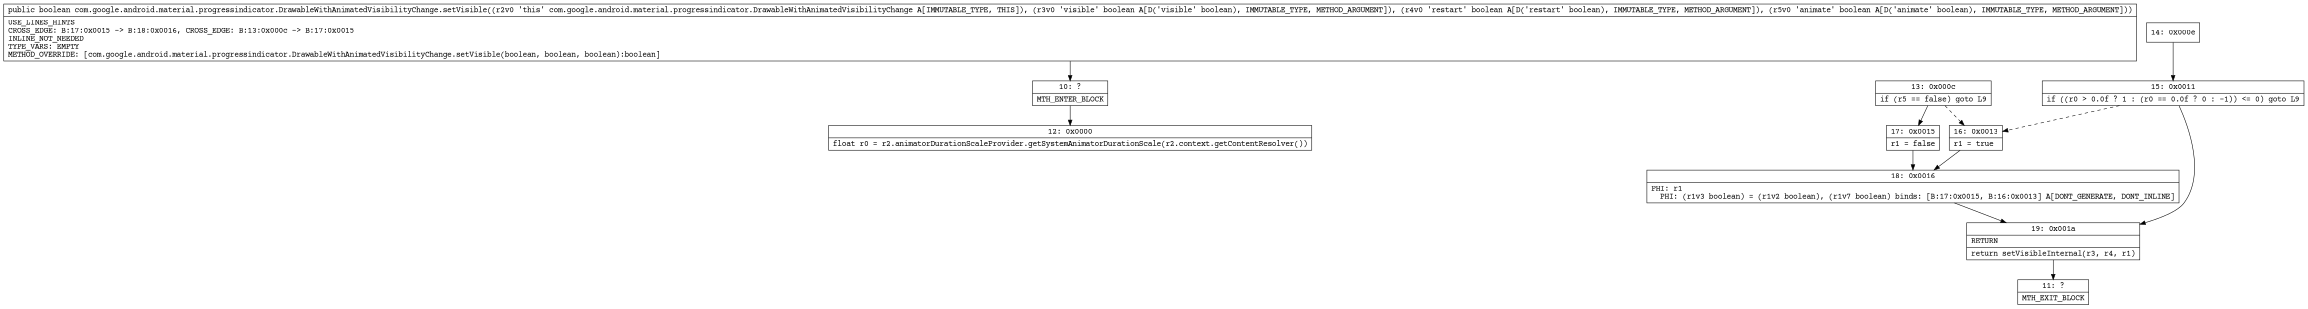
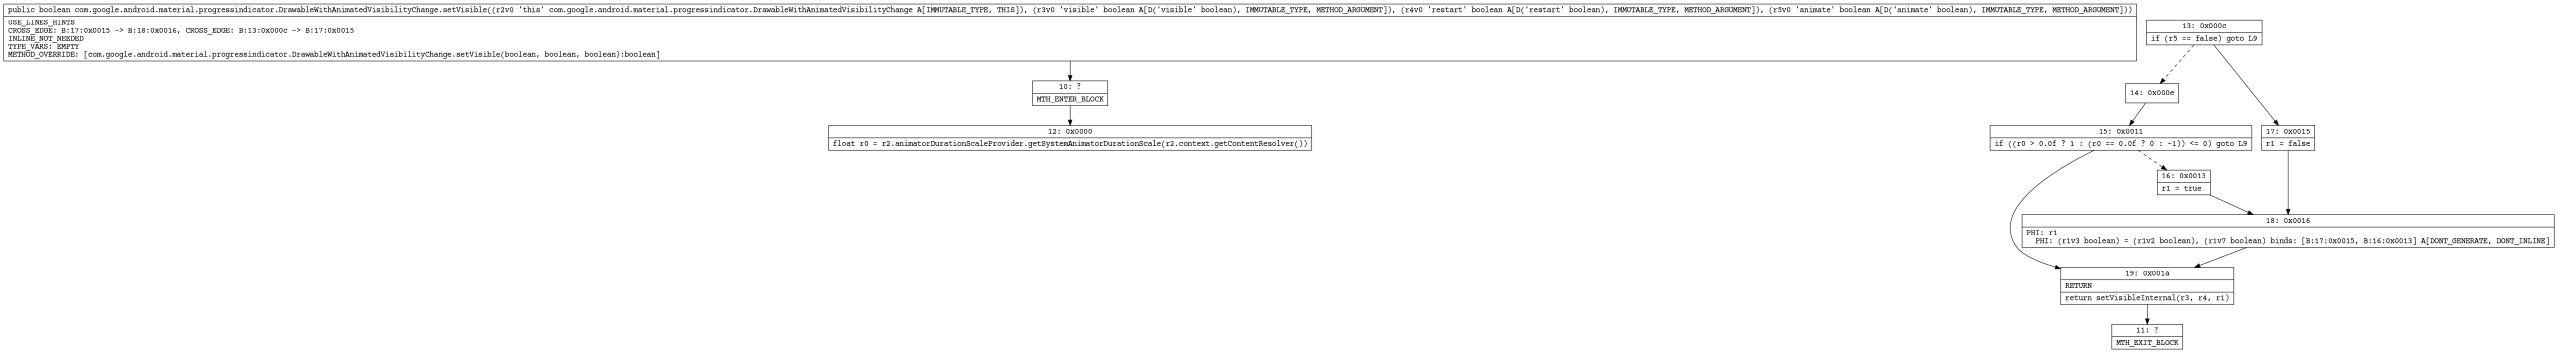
edge "13: 0x000c" -> "16: 0x0013": now "13: 0x000c" -> "14: 0x000e"
